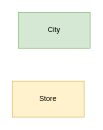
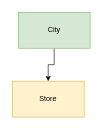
edge "City" -> "Store": added
